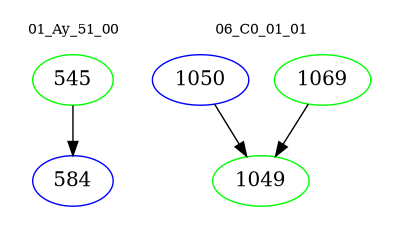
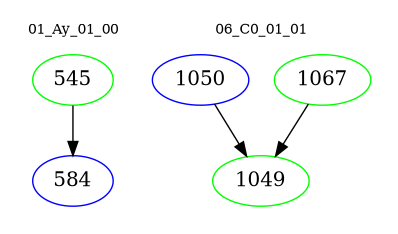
cluster "01_Ay_51_00": label "01_Ay_51_00" -> "01_Ay_01_00"
node "1069": label "1069" -> "1067"
